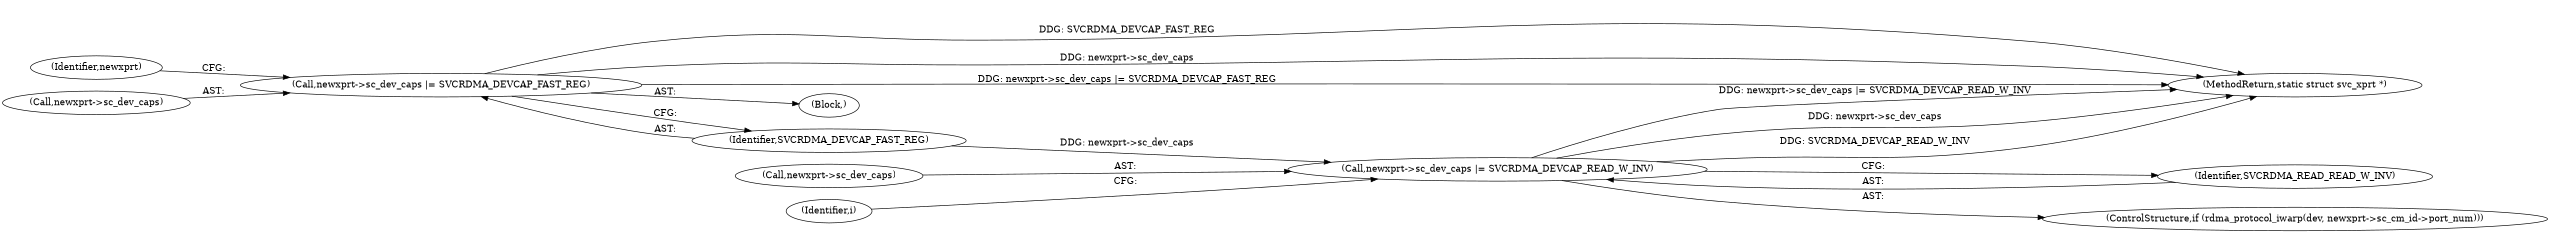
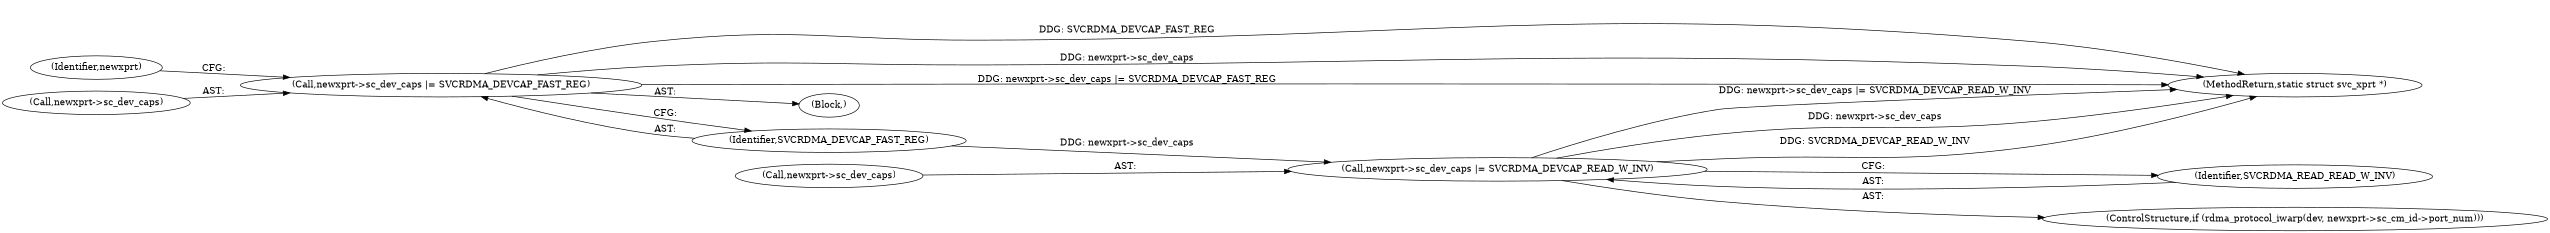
node "(Identifier,i)": removed
